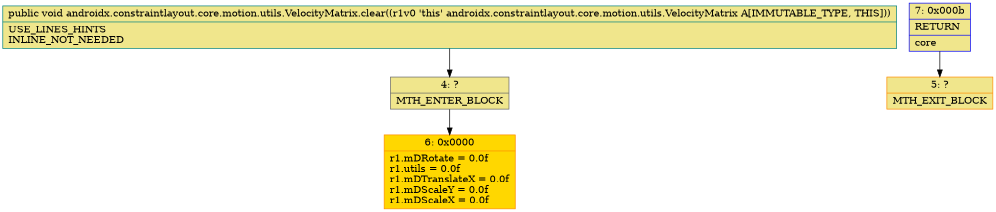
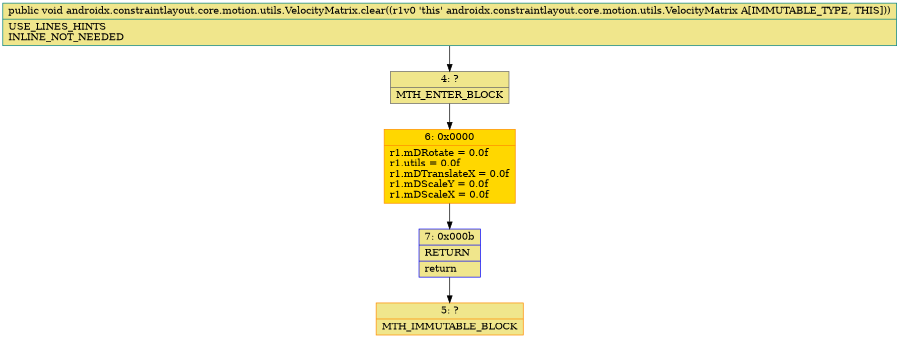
node "7: 0x000b": text "core" -> "return"
node "5: ?": text "MTH_EXIT_BLOCK" -> "MTH_IMMUTABLE_BLOCK"
edge "6: 0x0000" -> "7: 0x000b": added
